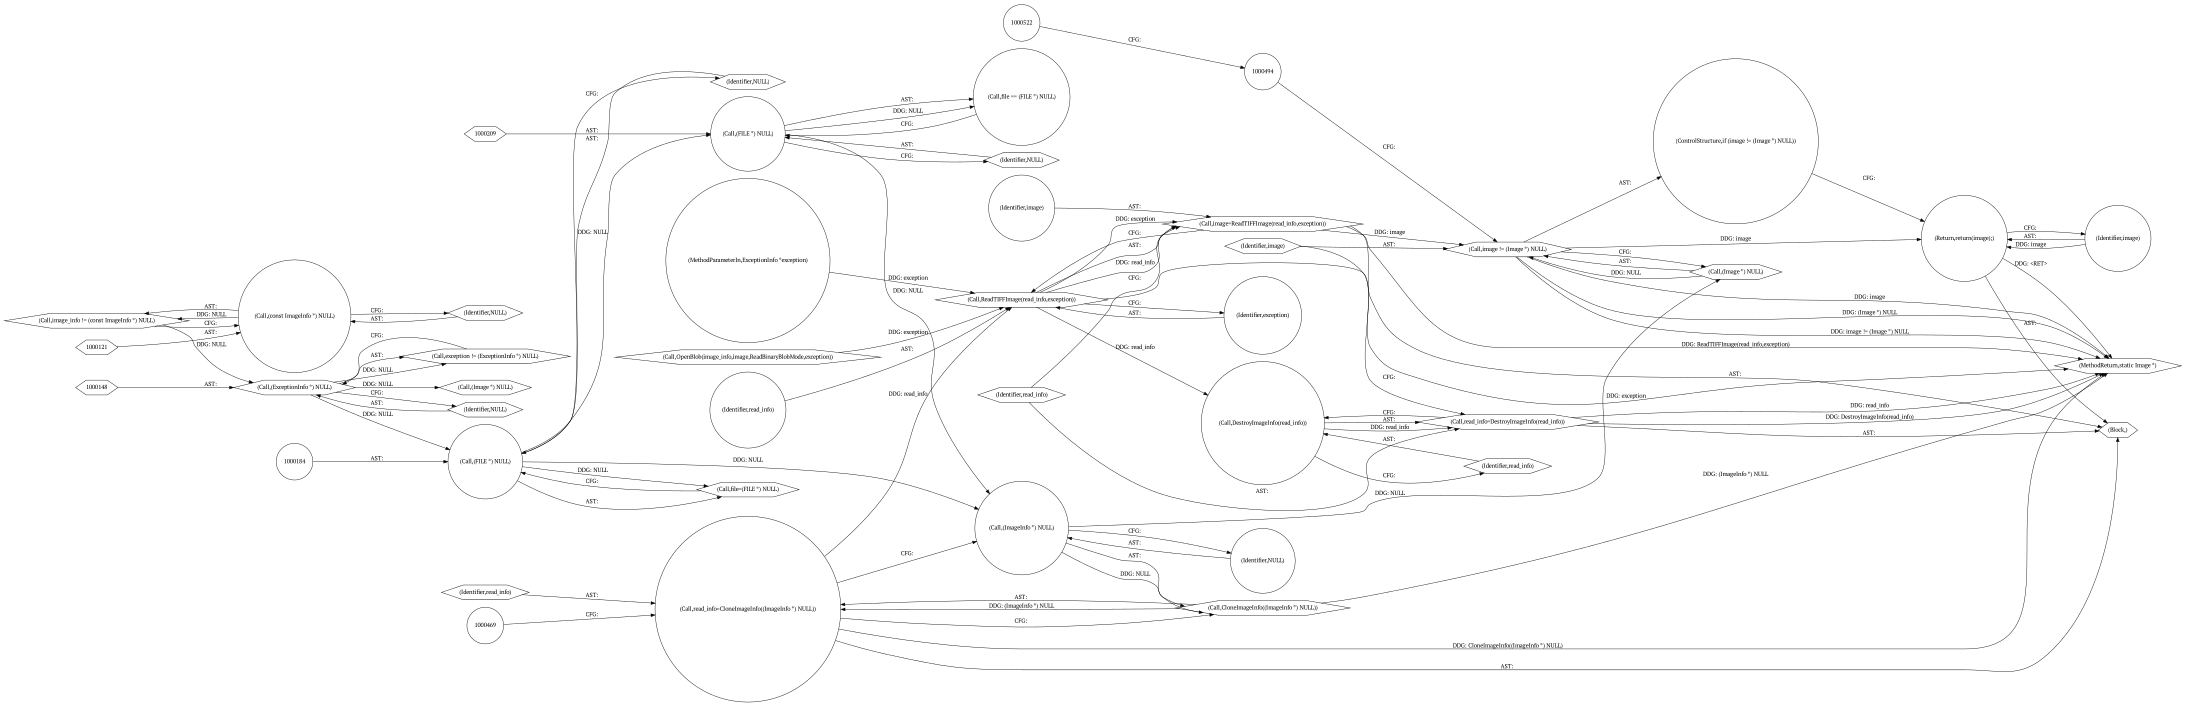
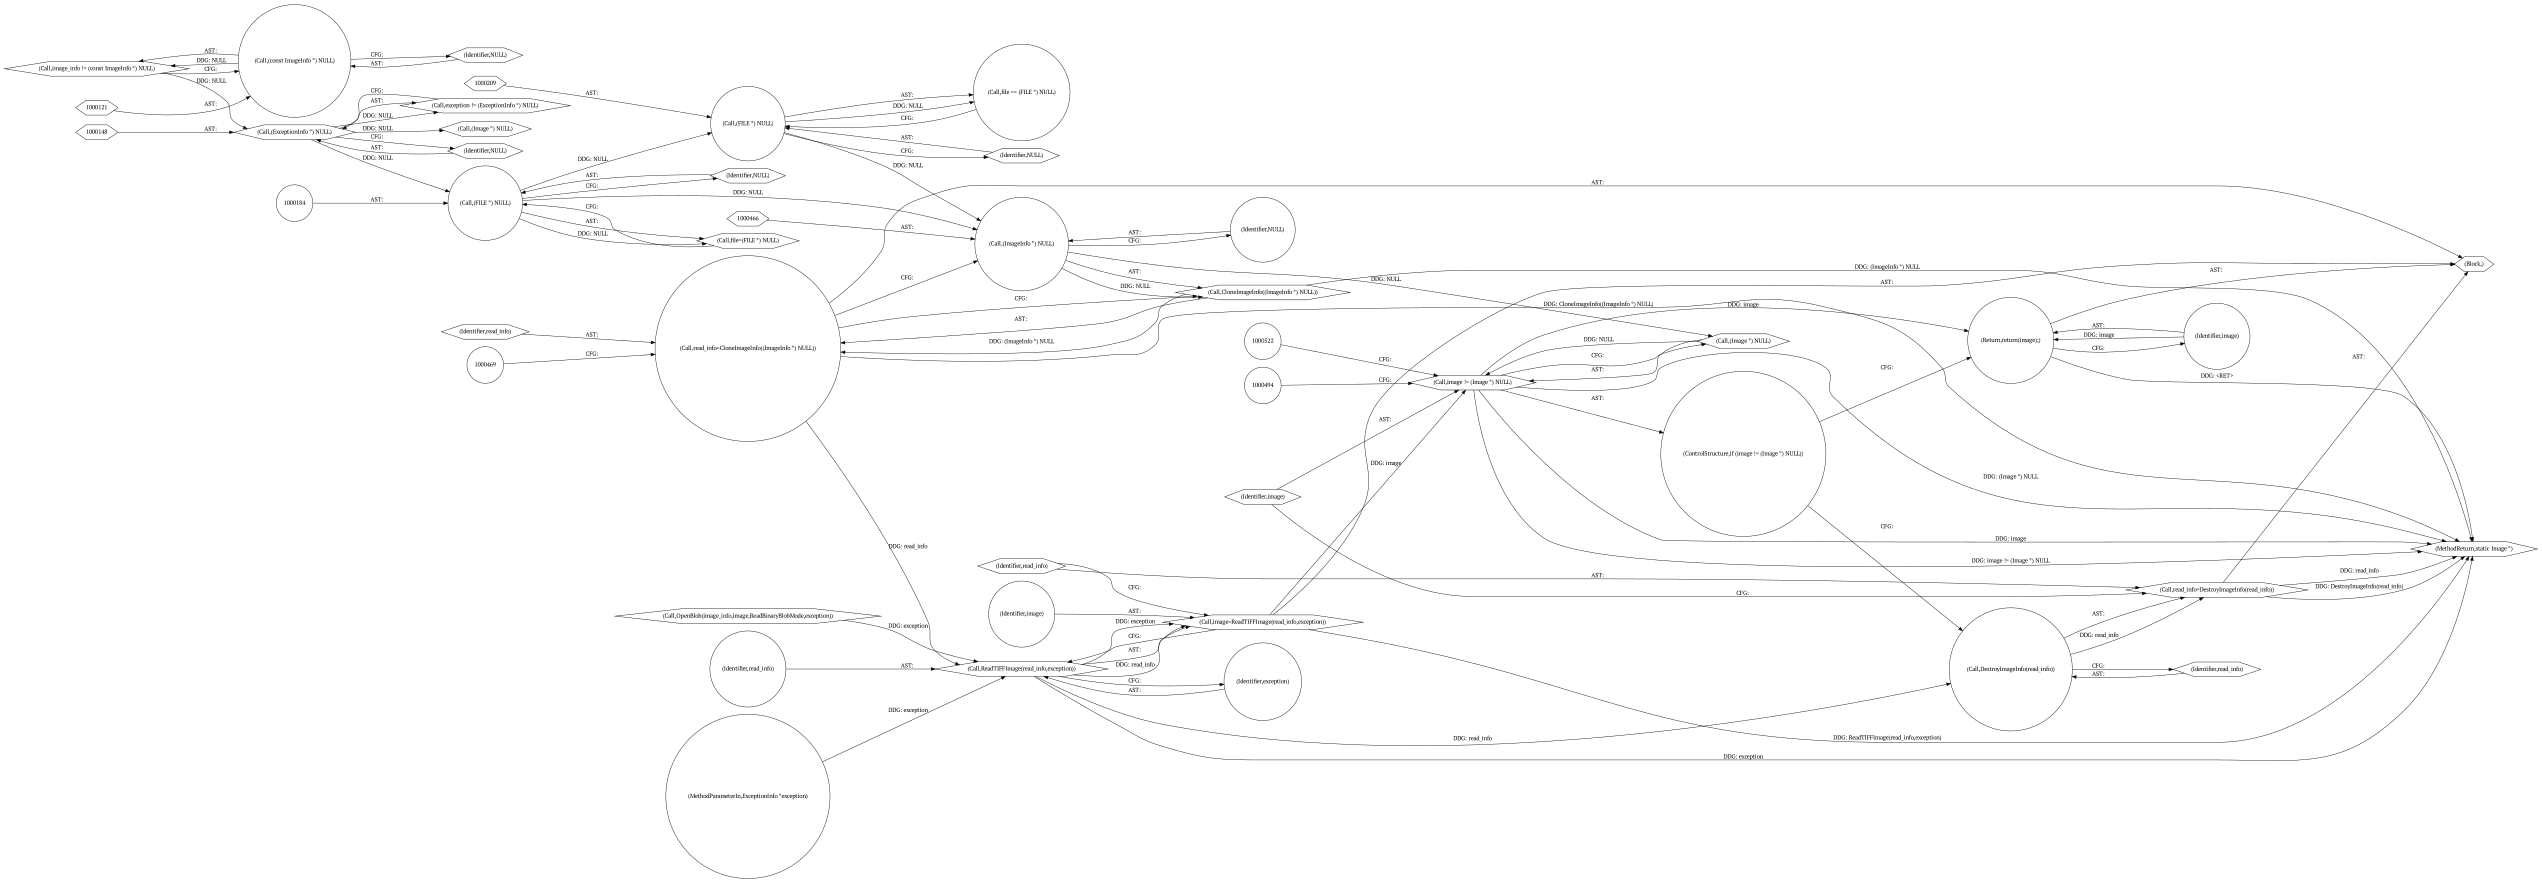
edge "1000522" -> "1000494": now "1000522" -> "(Call,image != (Image *) NULL)"
node "1000466": added
edge "(Call,read_info=DestroyImageInfo(read_info))" -> "(Call,DestroyImageInfo(read_info))": now "(ControlStructure,if (image != (Image *) NULL))" -> "(Call,DestroyImageInfo(read_info))"
